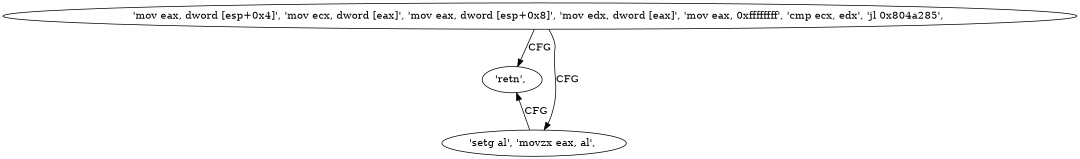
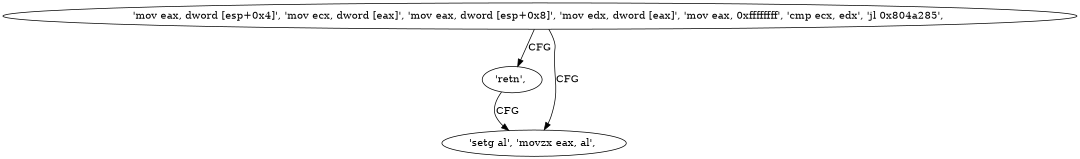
edge "'setg al', 'movzx eax, al'," -> "'retn',": reversed
